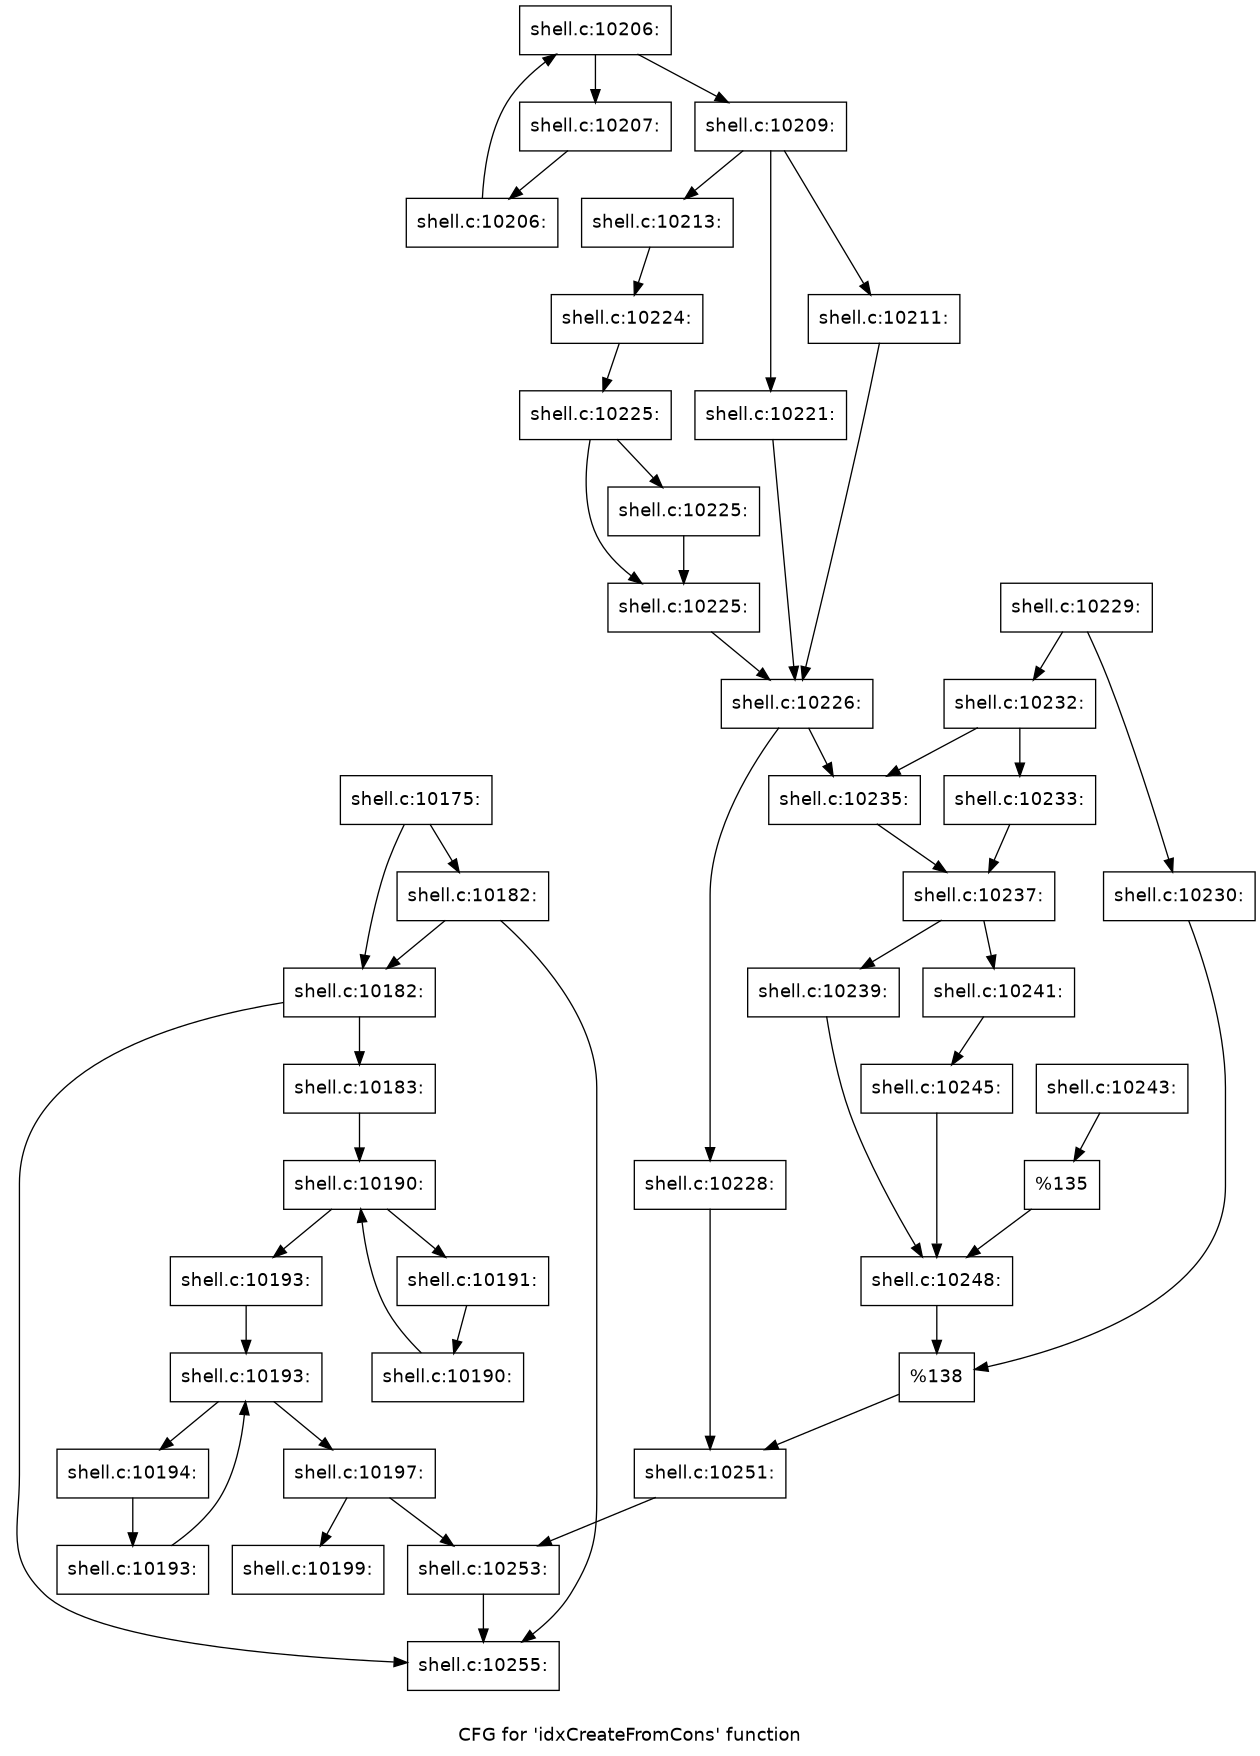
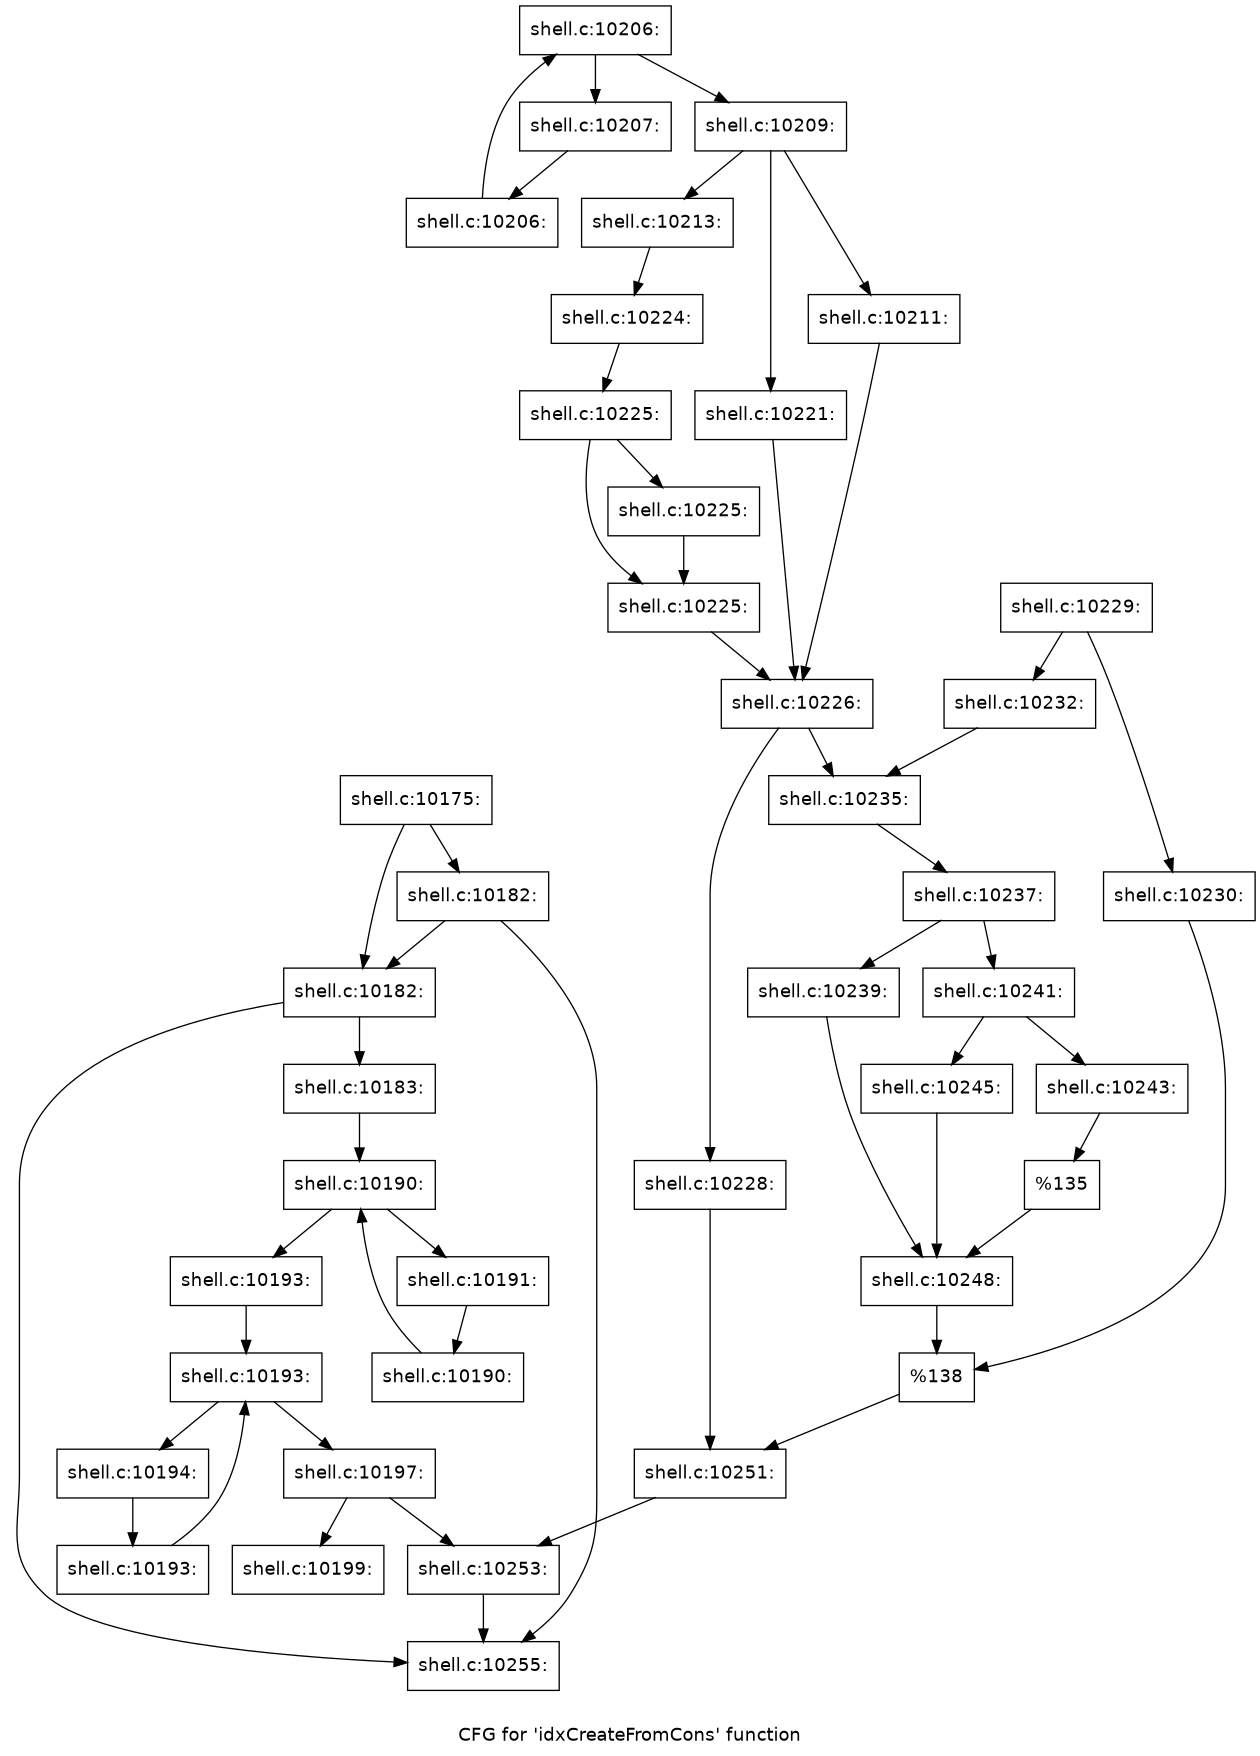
node "shell.c:10233:": removed
edge "shell.c:10241:" -> "shell.c:10243:": added
